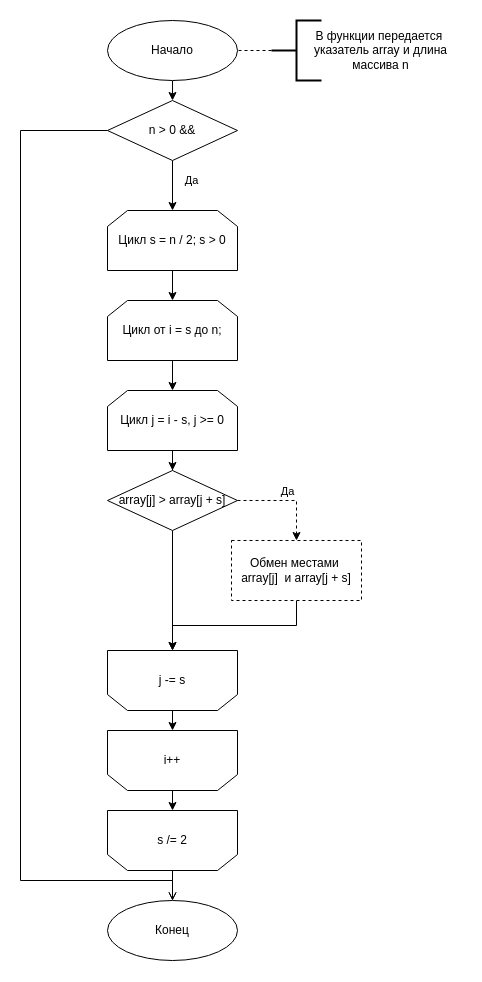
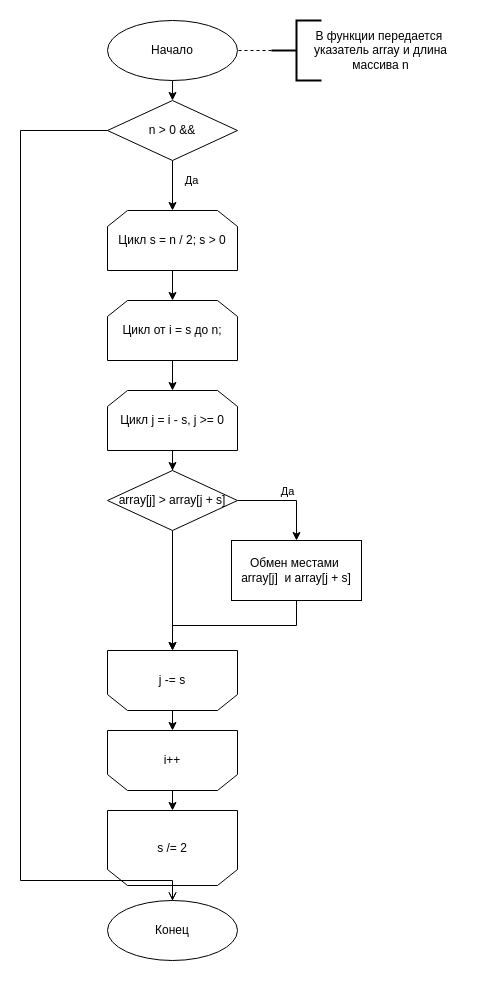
edge "array[j] > array[j + s]" -> "Обмен местами array[j] и array[j + s]": style dashed -> solid
node "Обмен местами array[j] и array[j + s]": style dashed -> solid
node "s /= 2": size 130x60 -> 130x75
